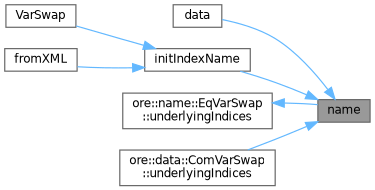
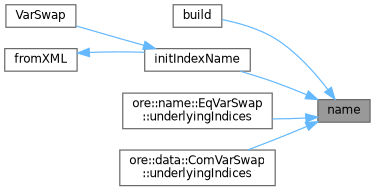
node "data": label "data" -> "build"
edge "fromXML" -> "initIndexName": reversed
edge "name" -> "ore::name::EqVarSwap ::underlyingIndices": reversed
